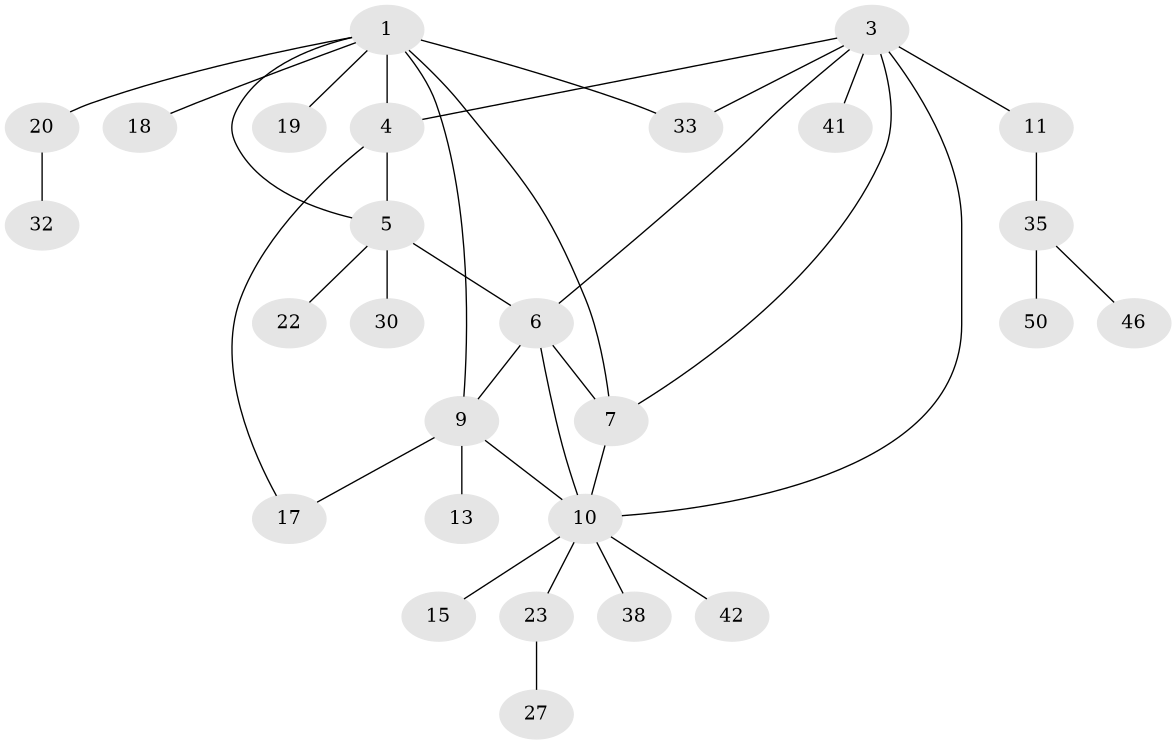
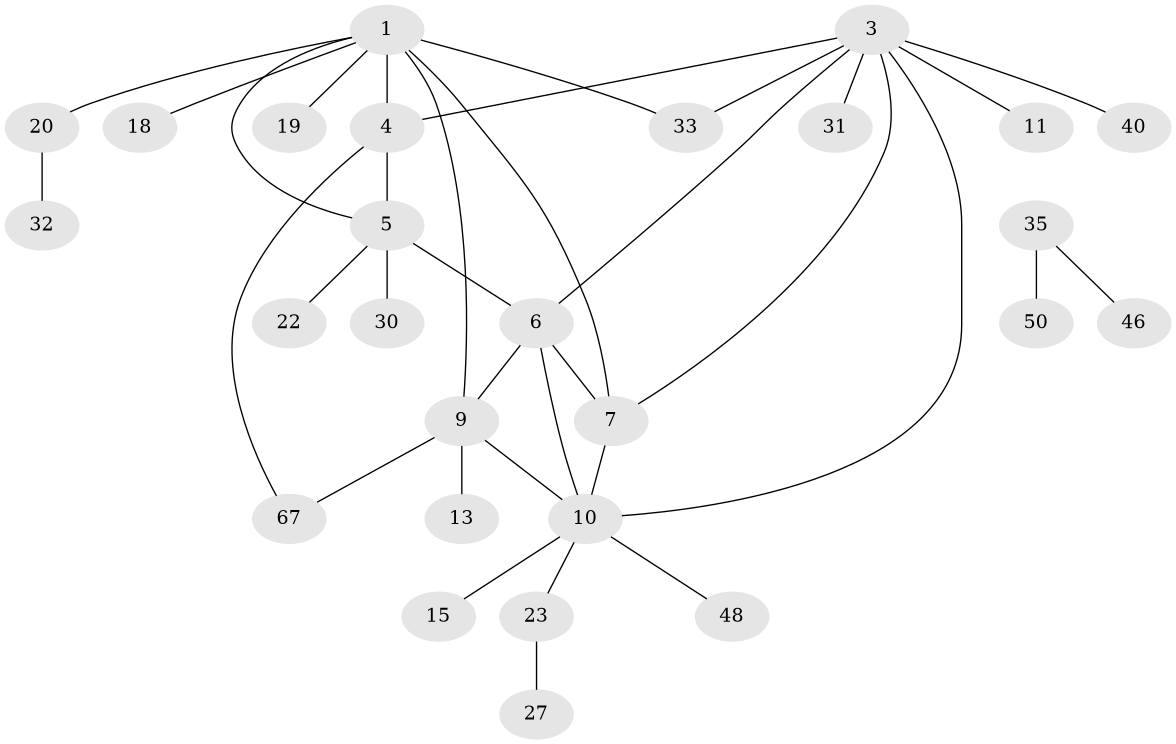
node "41": label "41" -> "31"
node "40": added
edge "11" -- "35": removed
node "17": label "17" -> "67"
node "38": removed
node "42": label "42" -> "48"
